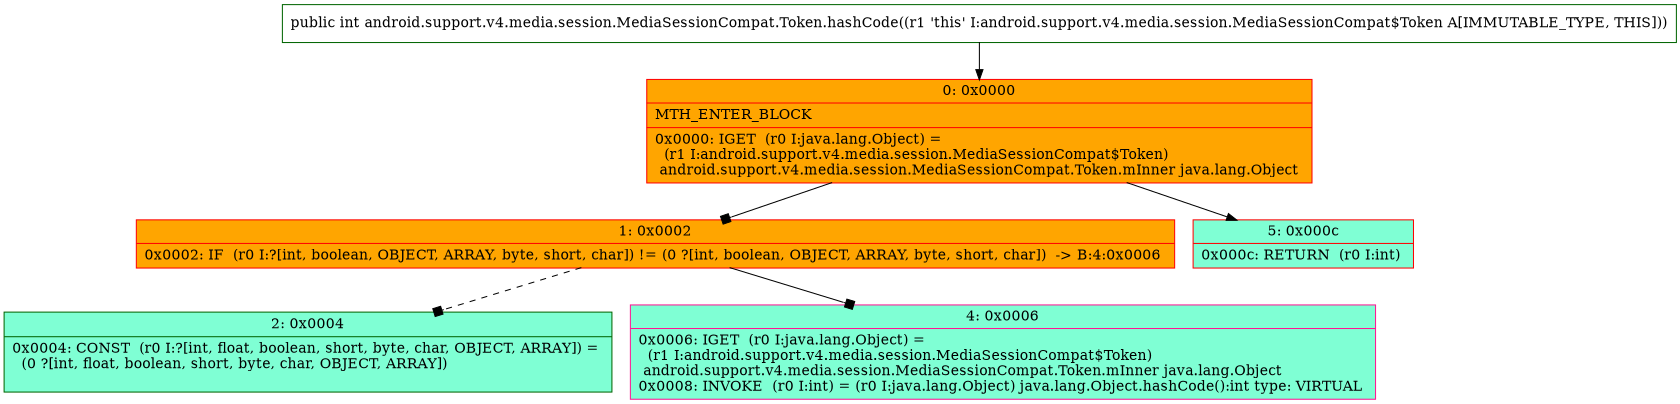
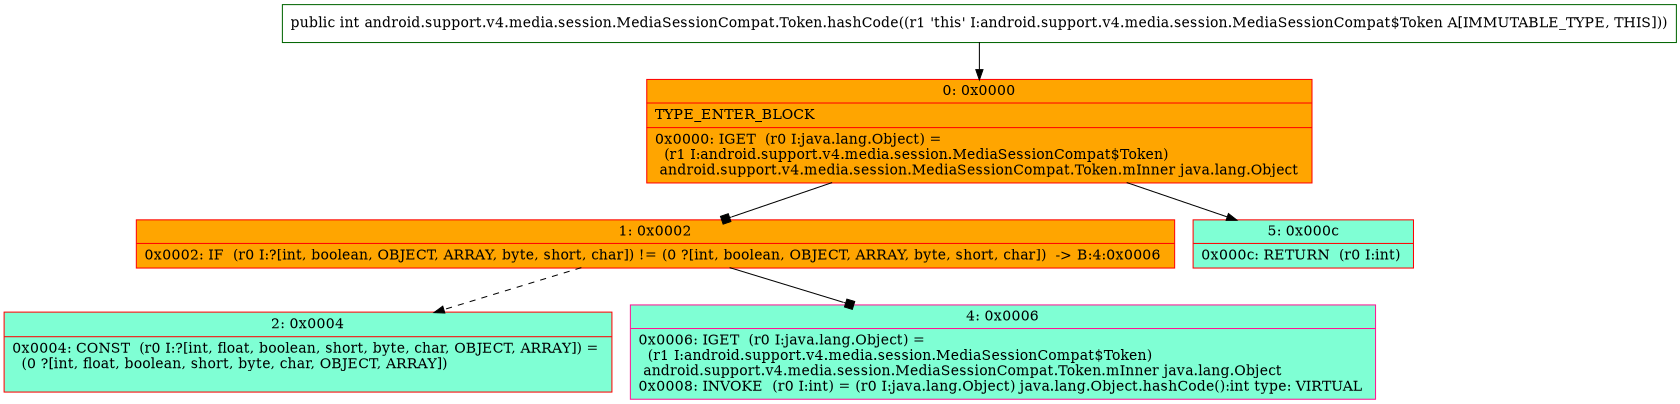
node "0: 0x0000": text "MTH_ENTER_BLOCK" -> "TYPE_ENTER_BLOCK"
edge "1: 0x0002" -> "2: 0x0004": arrowhead box -> normal
node "2: 0x0004": color darkgreen -> red
